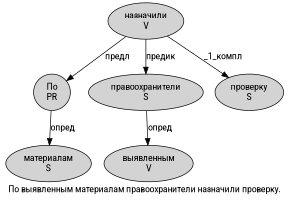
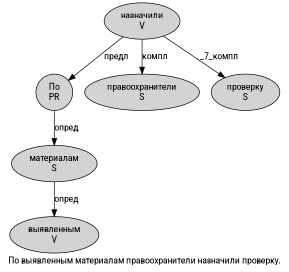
edge "назначили V" -> "правоохранители S": label "предик" -> "компл"
edge "назначили V" -> "проверку S": label "_1_компл" -> "_7_компл"
edge "правоохранители S" -> "выявленным V": now "материалам S" -> "выявленным V"
